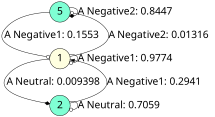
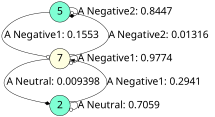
node "1": label "1" -> "7"
